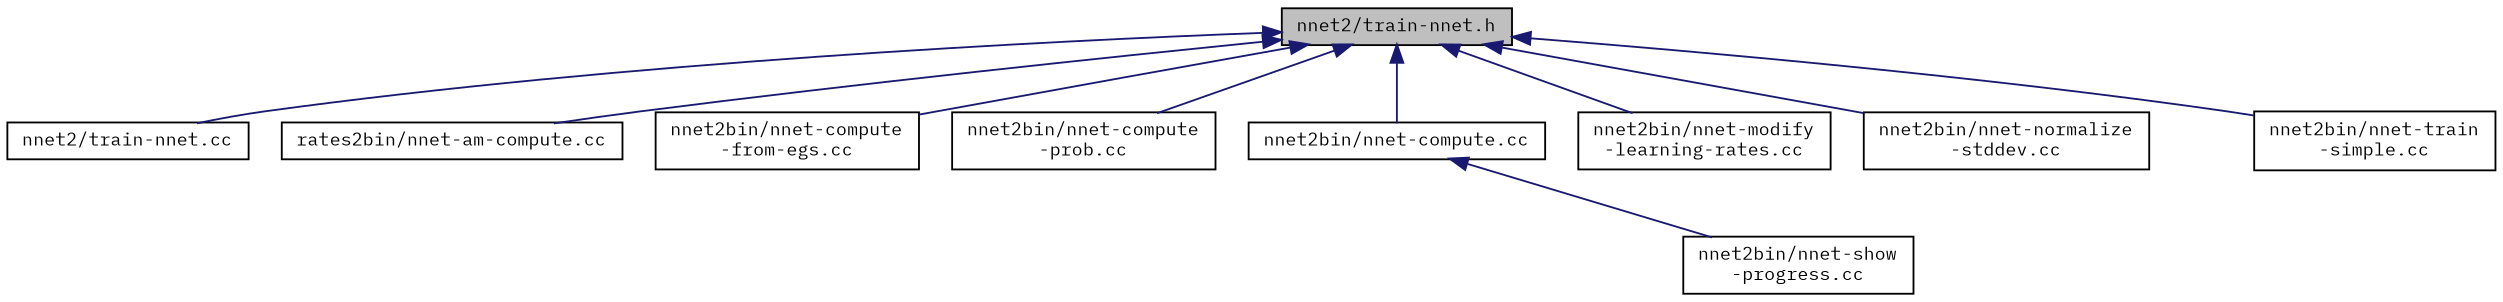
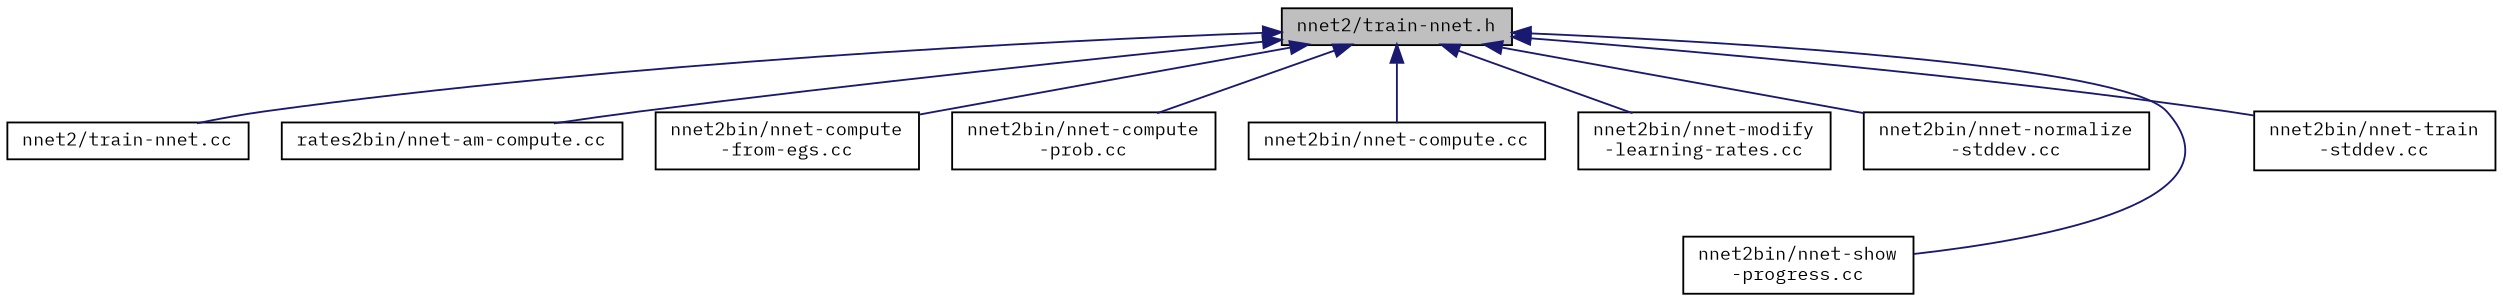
node "nnet2bin/nnet-train -simple.cc": label "nnet2bin/nnet-train -simple.cc" -> "nnet2bin/nnet-train -stddev.cc"
edge "nnet2bin/nnet-show -progress.cc" -> "nnet2bin/nnet-compute.cc": now "nnet2bin/nnet-show -progress.cc" -> "nnet2/train-nnet.h"
